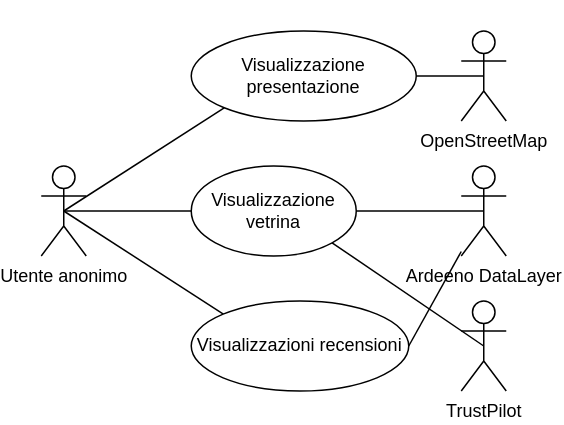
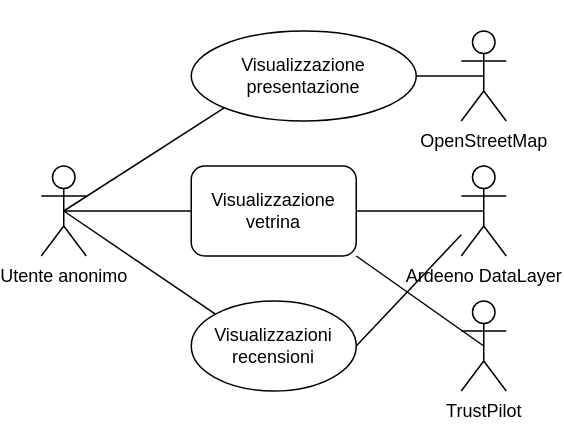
node "Visualizzazione vetrina": shape ellipse -> rounded rectangle
node "Visualizzazioni recensioni": size 218x90 -> 165x90
